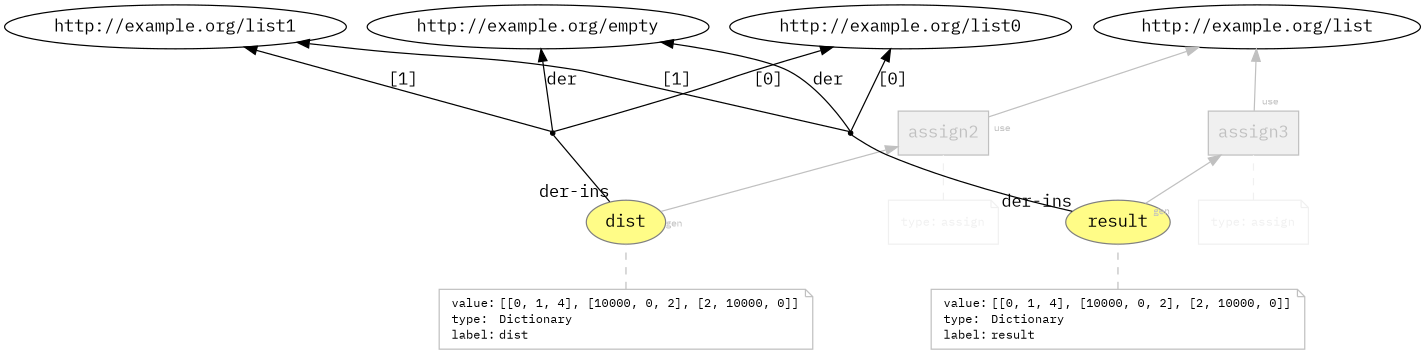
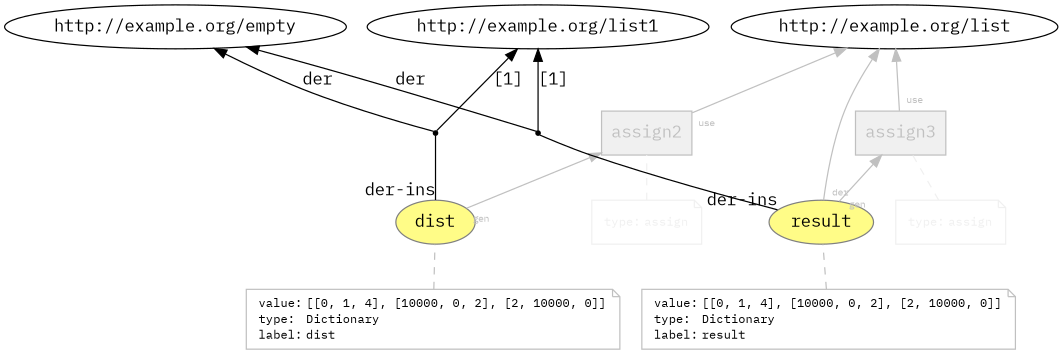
node "http://example.org/list0": removed
edge "result" -> "http://example.org/list": added
